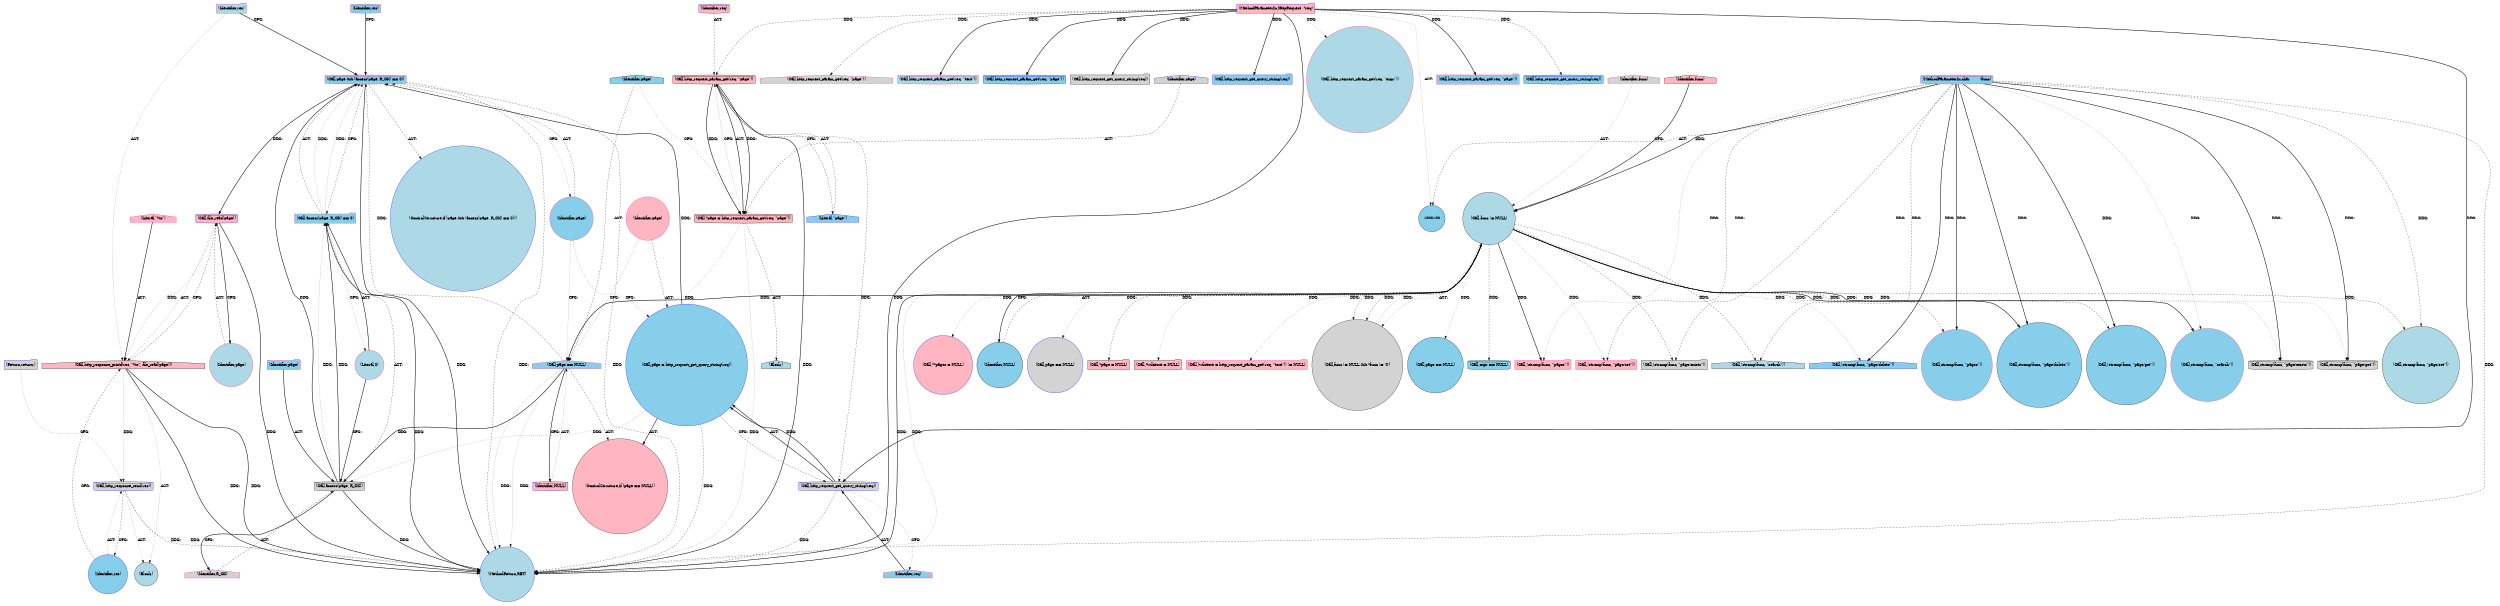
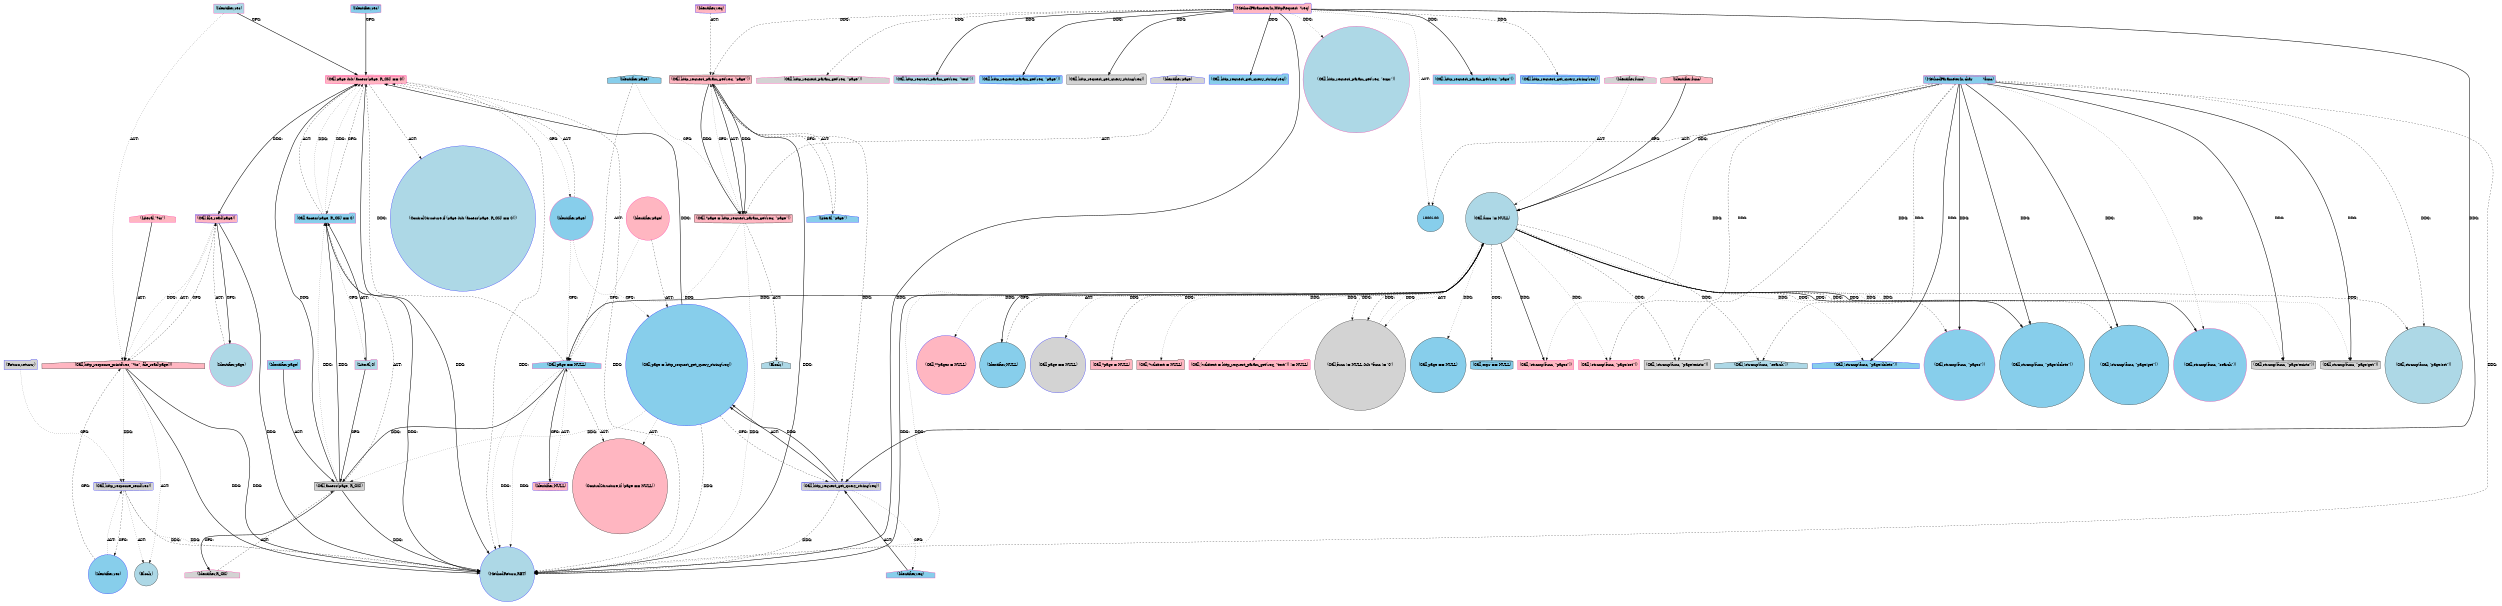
node "(Call,page && (access(page, R_OK) == 0))": fillcolor skyblue -> lightpink
node "(Literal,0)": shape circle -> folder
edge "(Call,page = http_request_get_query_string(req))" -> "(ControlStructure,if (page == NULL))": style bold -> dotted
